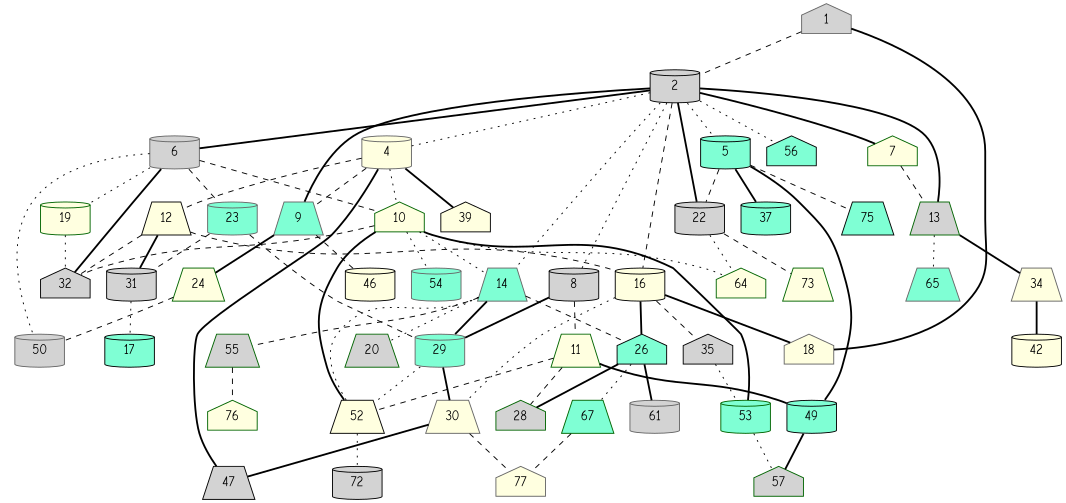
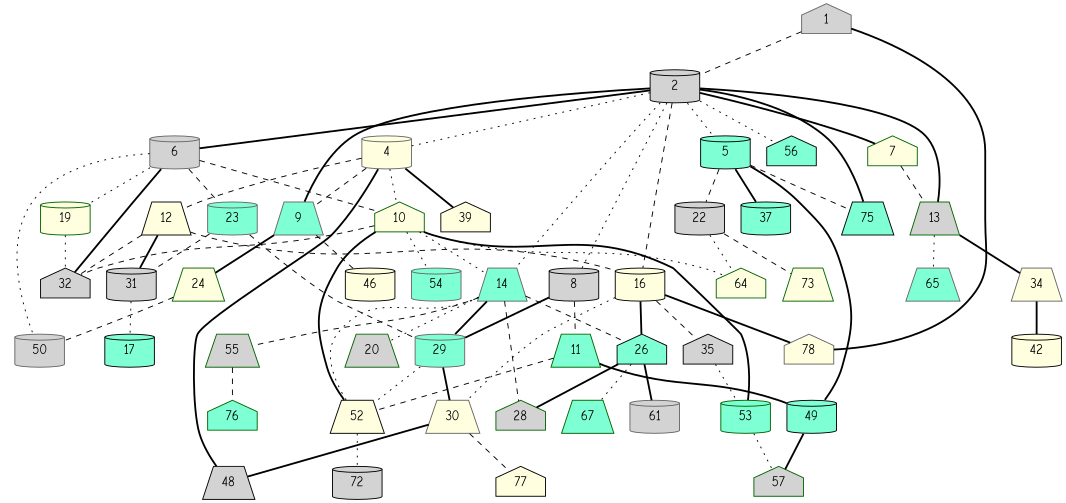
edge "2" -- "22": now "2" -- "75"
node "11": fillcolor lightyellow -> aquamarine
node "18": label "18" -> "78"
edge "11" -- "28": now "14" -- "28"
node "76": fillcolor lightyellow -> aquamarine
edge "67" -- "77": removed
node "47": label "47" -> "48"
node "77": color gray40 -> black
